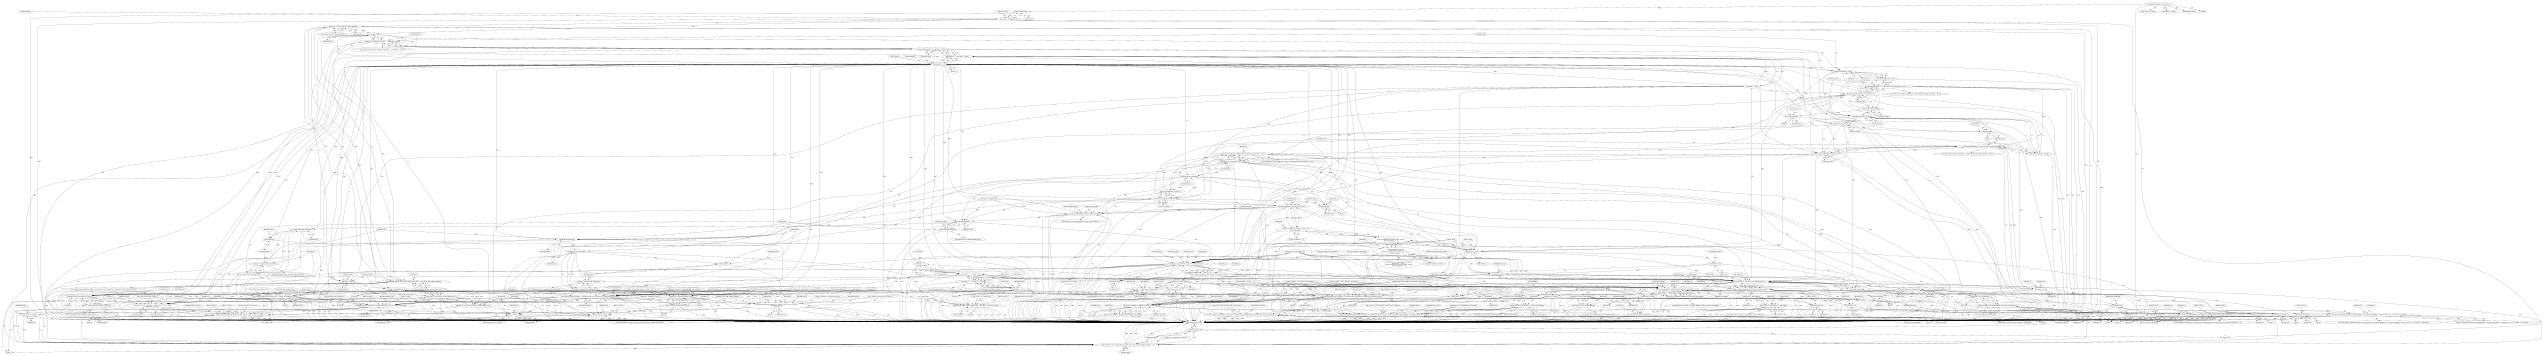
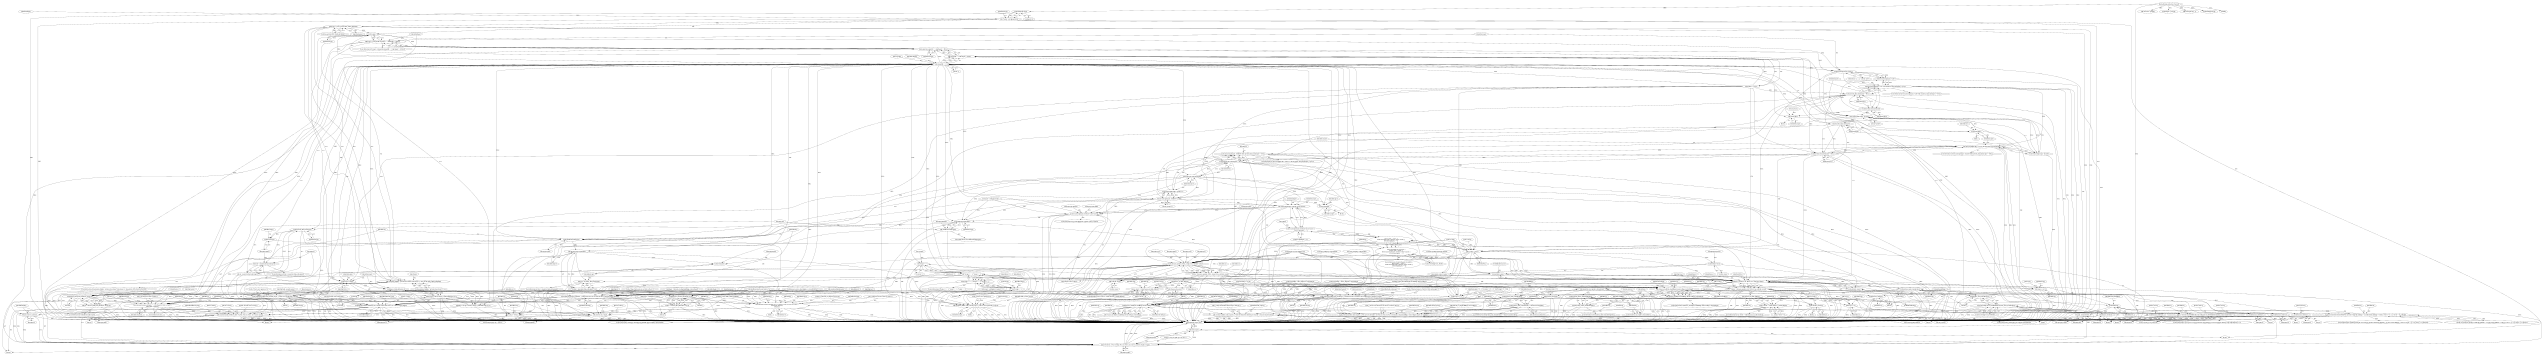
node "(Call,strchr(parv[2], ' '))": added
